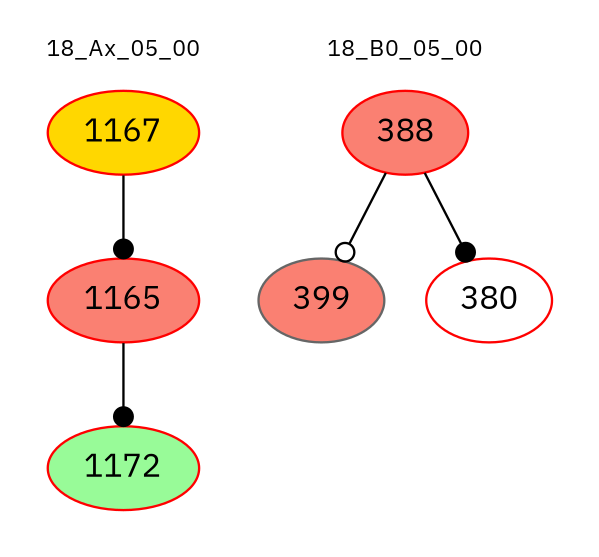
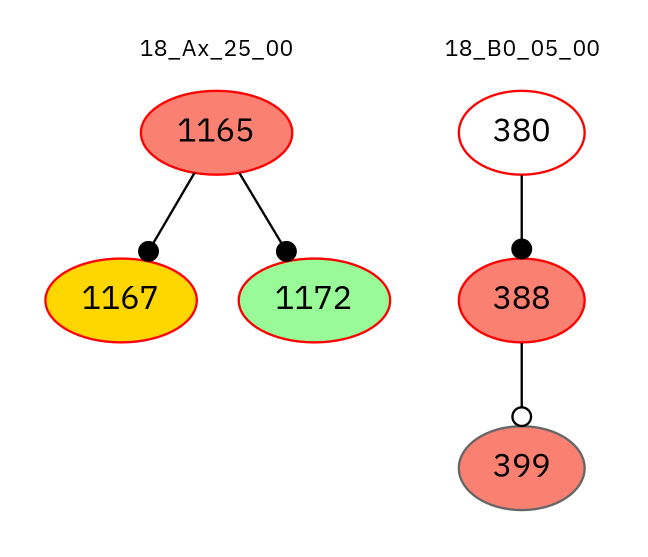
cluster "18_Ax_05_00": label "18_Ax_05_00" -> "18_Ax_25_00"
edge "1167" -> "1165": reversed
edge "388" -> "380": reversed
